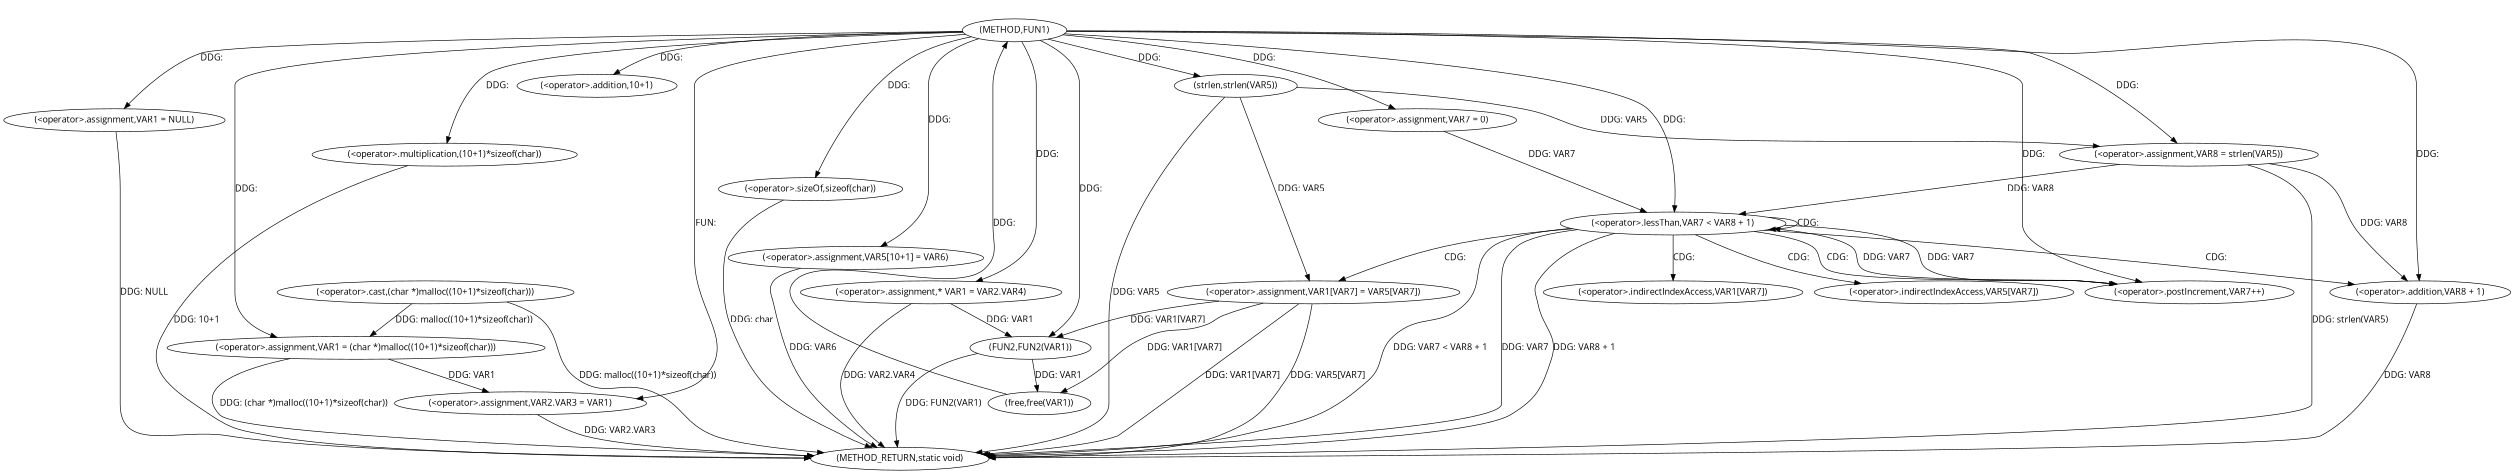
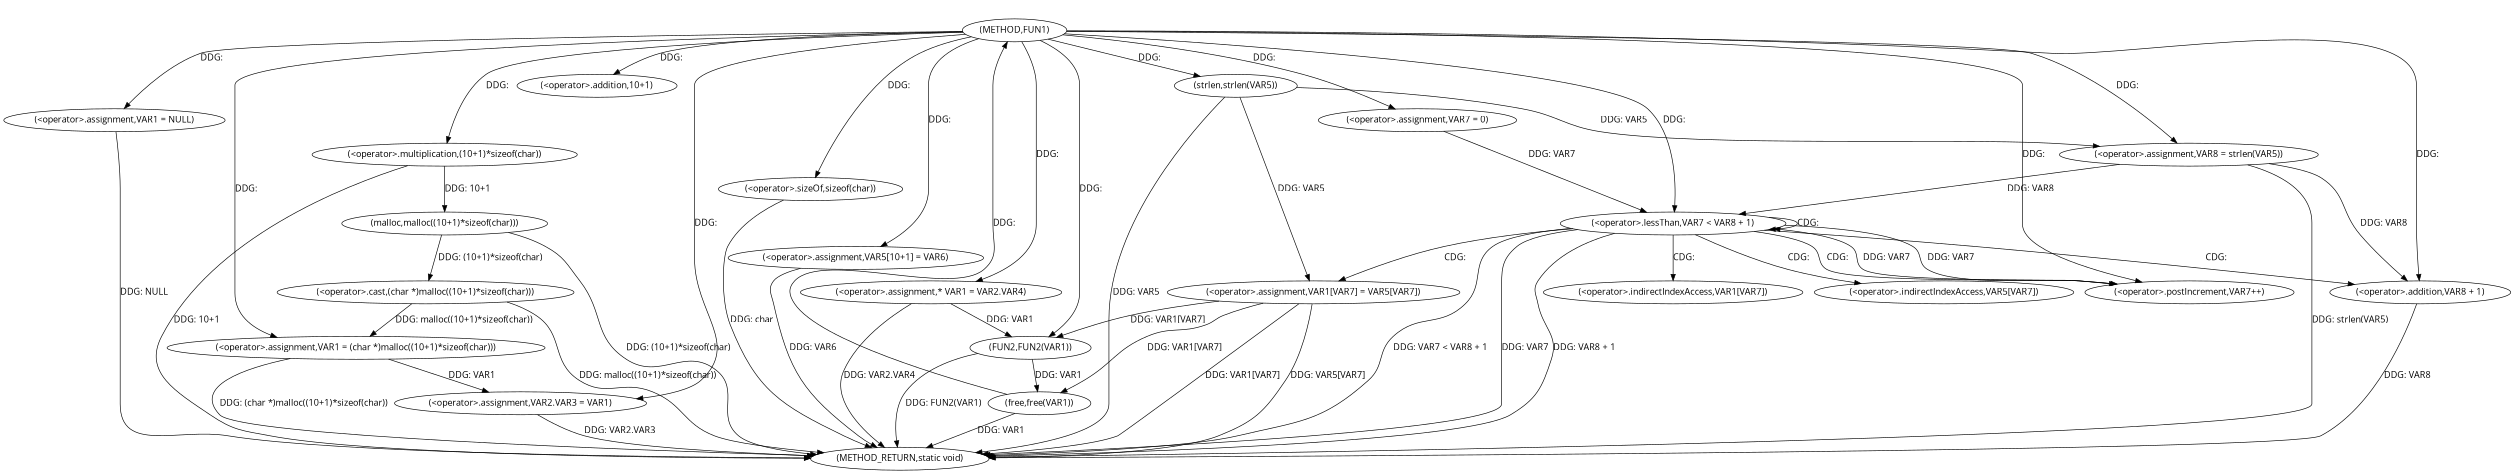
node "(malloc,malloc((10+1)*sizeof(char)))": added
edge "(METHOD,FUN1)" -> "(<operator>.assignment,VAR2.VAR3 = VAR1)": label "FUN: " -> "DDG: "
edge "(free,free(VAR1))" -> "(METHOD_RETURN,static void)": added, label "DDG: VAR1"
